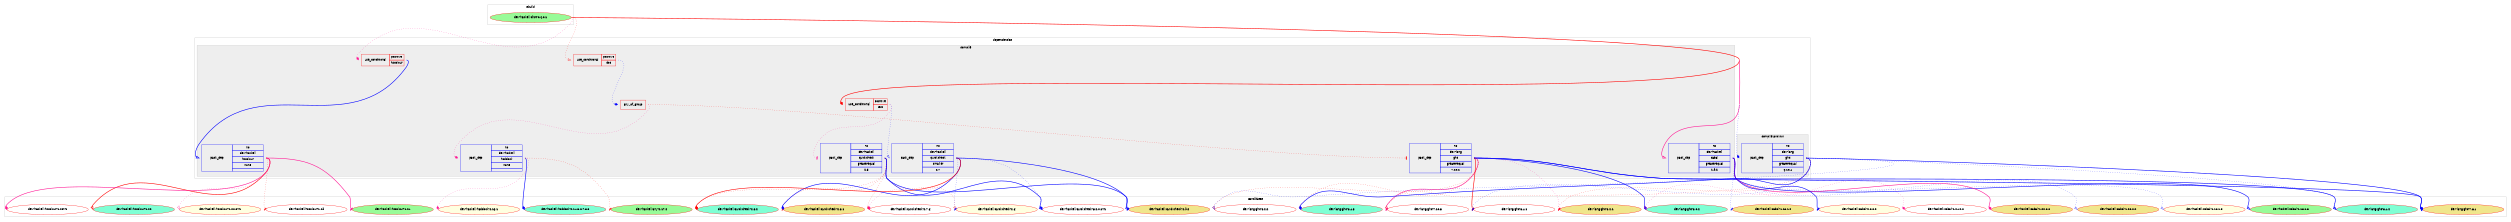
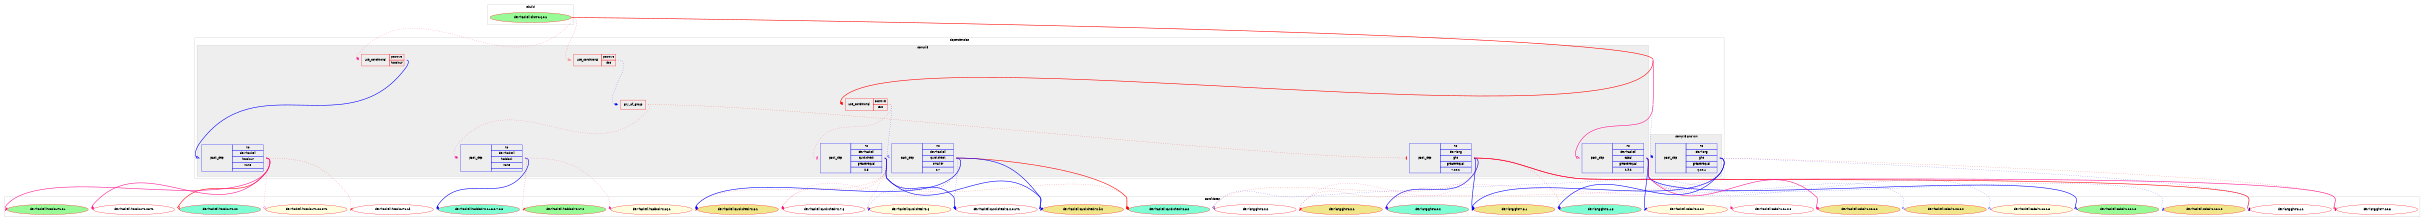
node "dev-haskell/any-2.17.2": label "dev-haskell/any-2.17.2" -> "dev-haskell/haddock-2.17.2"
node "dev-lang/ghc-8.4.2": removed
